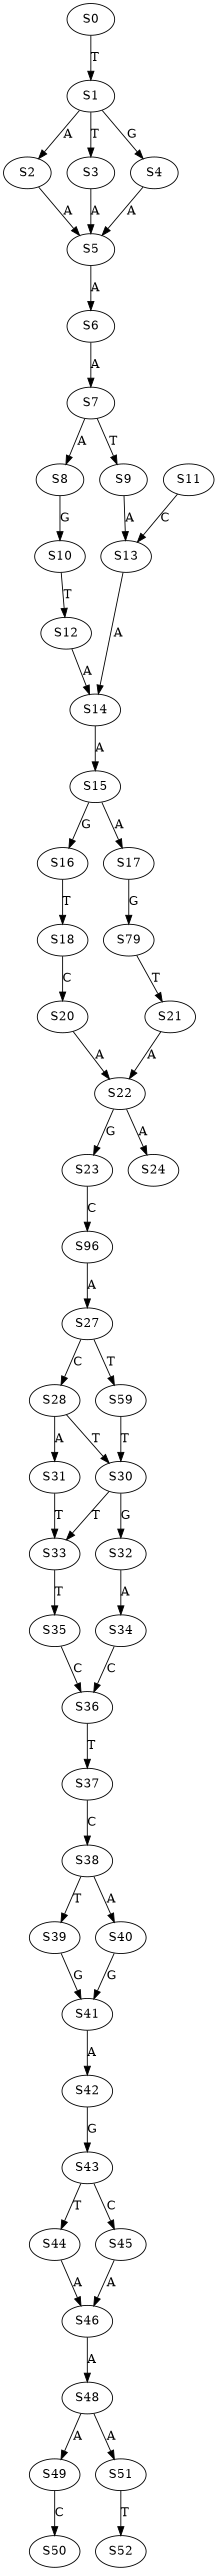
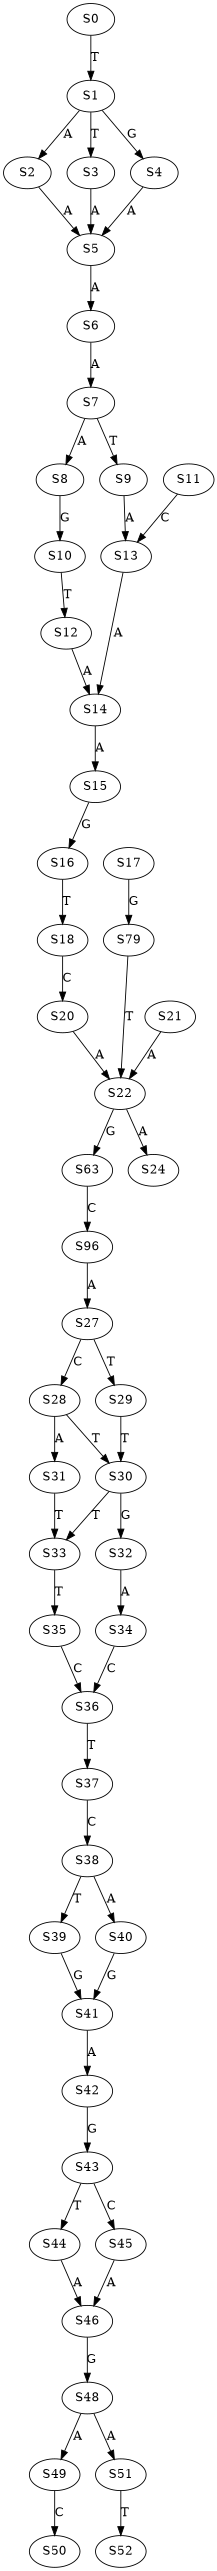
edge "S15" -> "S17": removed, label "A"
edge "S79" -> "S21": now "S79" -> "S22"
node "S23": label "S23" -> "S63"
node "S59": label "S59" -> "S29"
edge "S46" -> "S48": label "A" -> "G"
